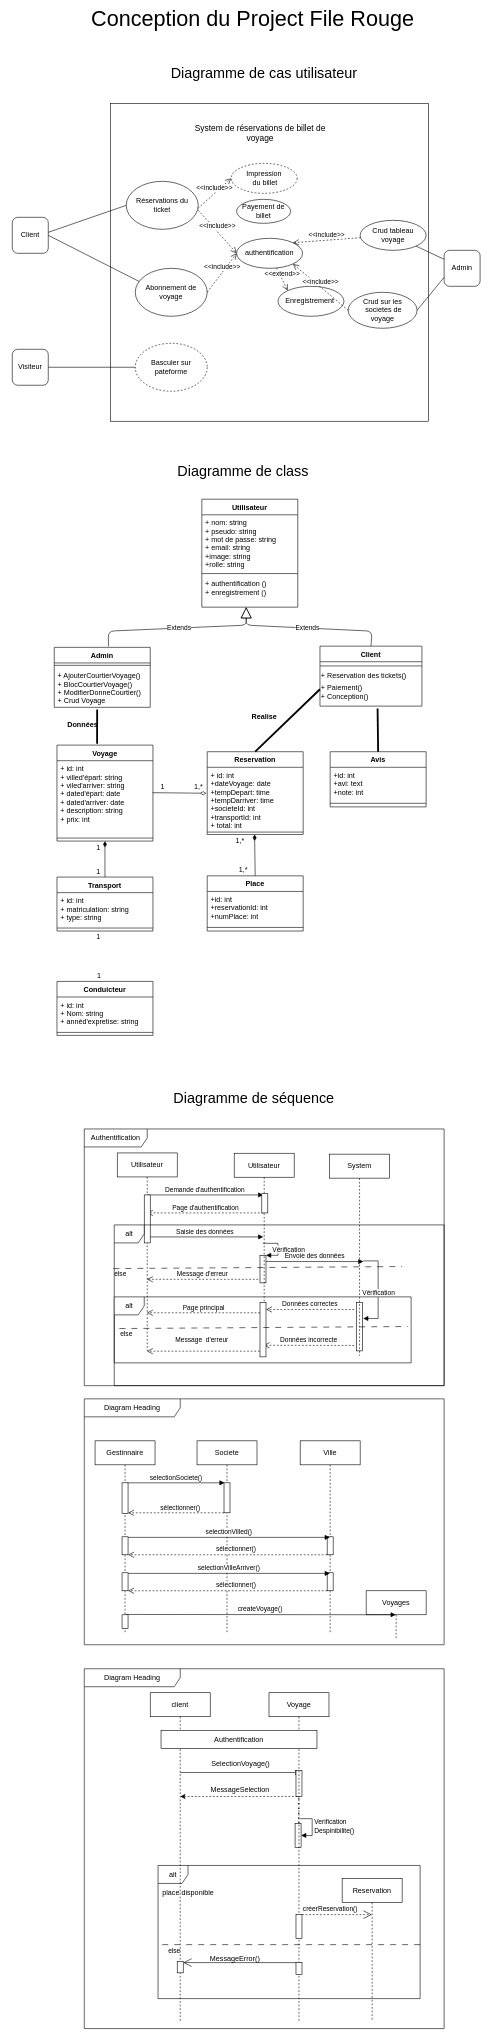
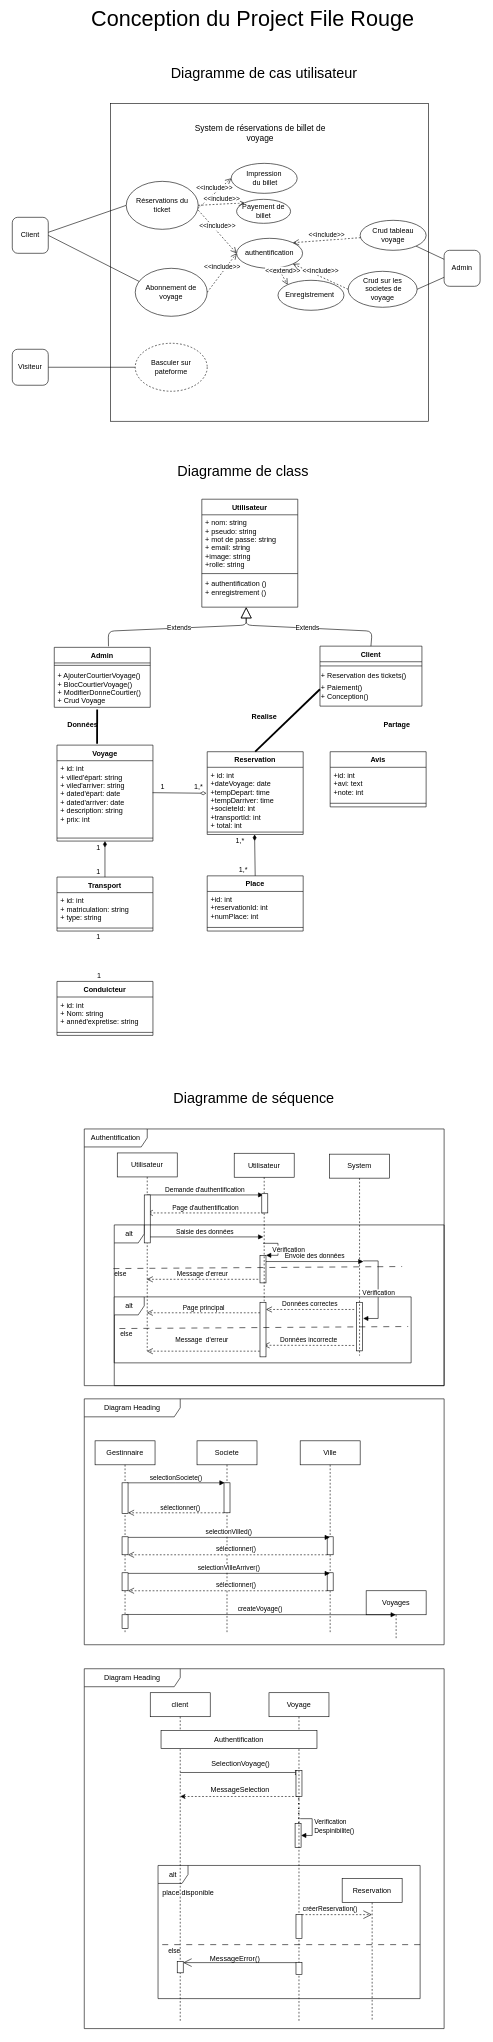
node "Impression du billet": style dashed -> solid
edge "Réservations du ticket" -> "Payement de billet": added, label "<<include>>"
node "Enregistrement": moved (311, 301) -> (311, 295)
node "Crud sur les societes de voyage": moved (383, 310) -> (383, 289)
node "Partage": added
edge "+ Paiement() + Conception()" -- "Avis": removed
